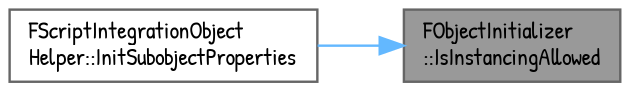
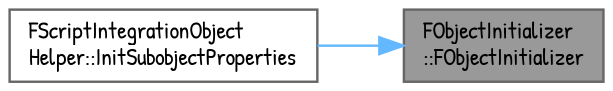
node "FObjectInitializer ::IsInstancingAllowed": label "FObjectInitializer ::IsInstancingAllowed" -> "FObjectInitializer ::FObjectInitializer"
